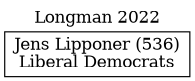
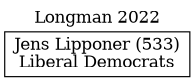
node "Jens Lipponer (536) Liberal Democrats": label "Jens Lipponer (536) Liberal Democrats" -> "Jens Lipponer (533) Liberal Democrats"
